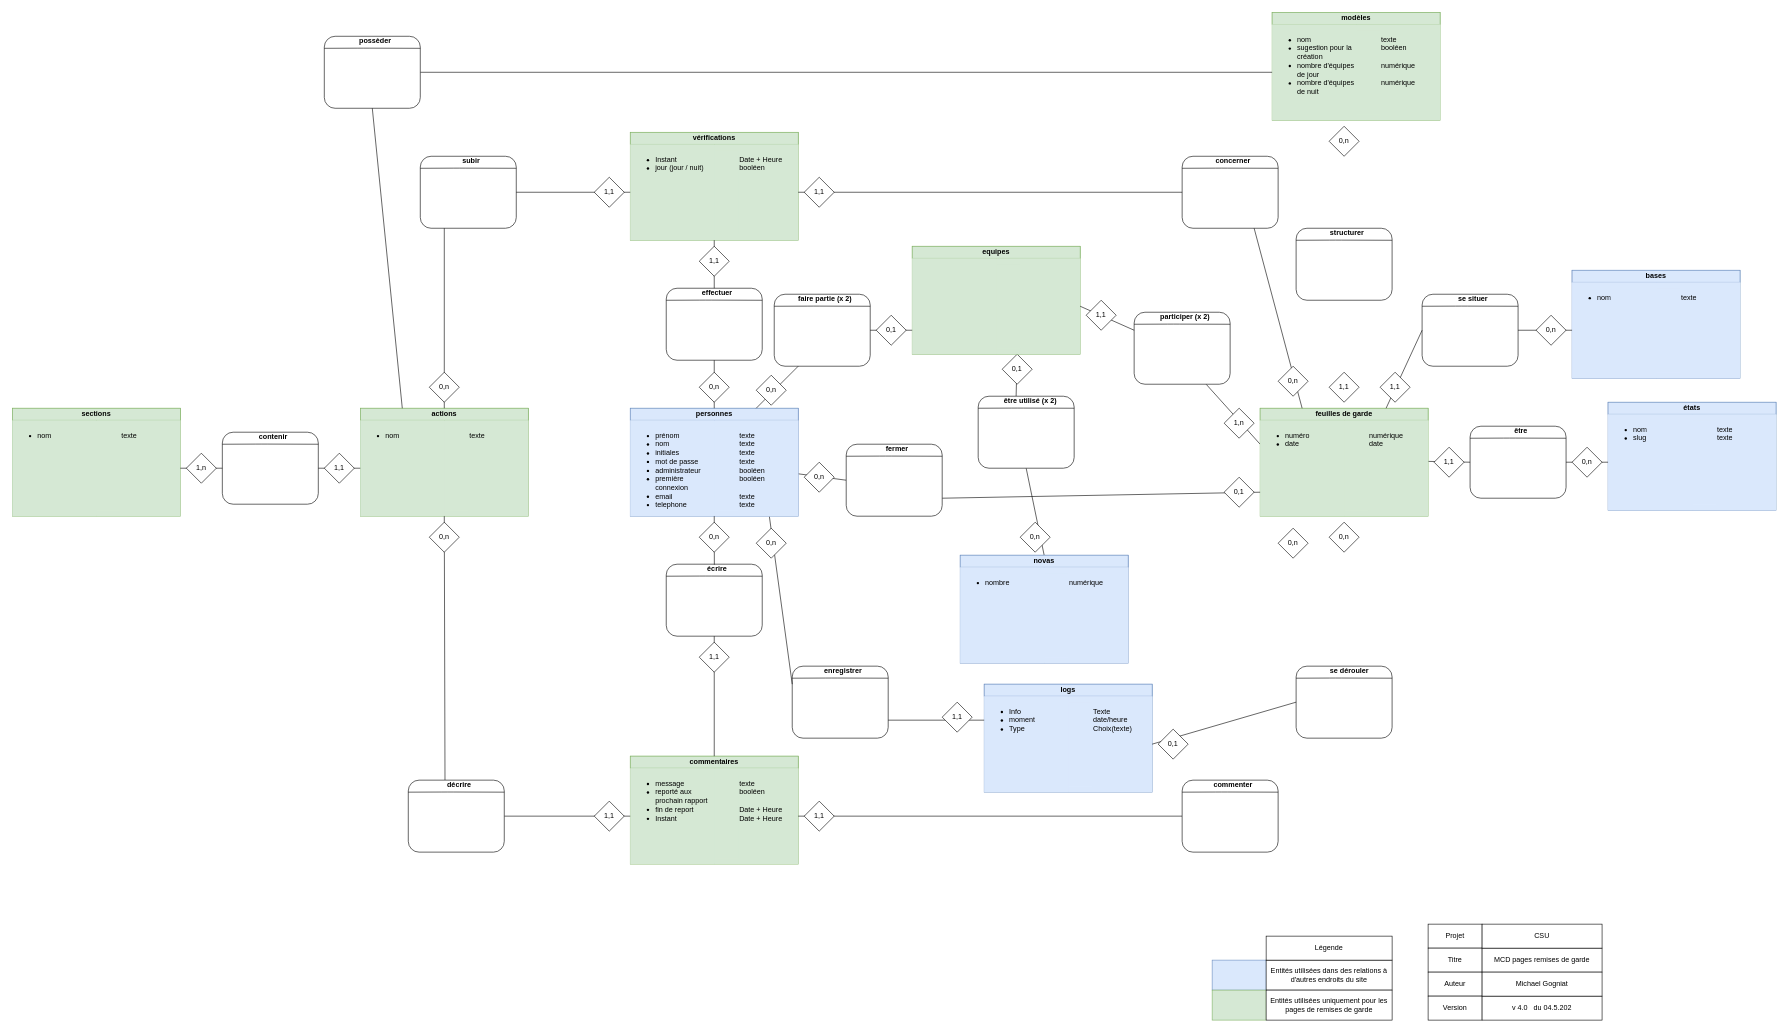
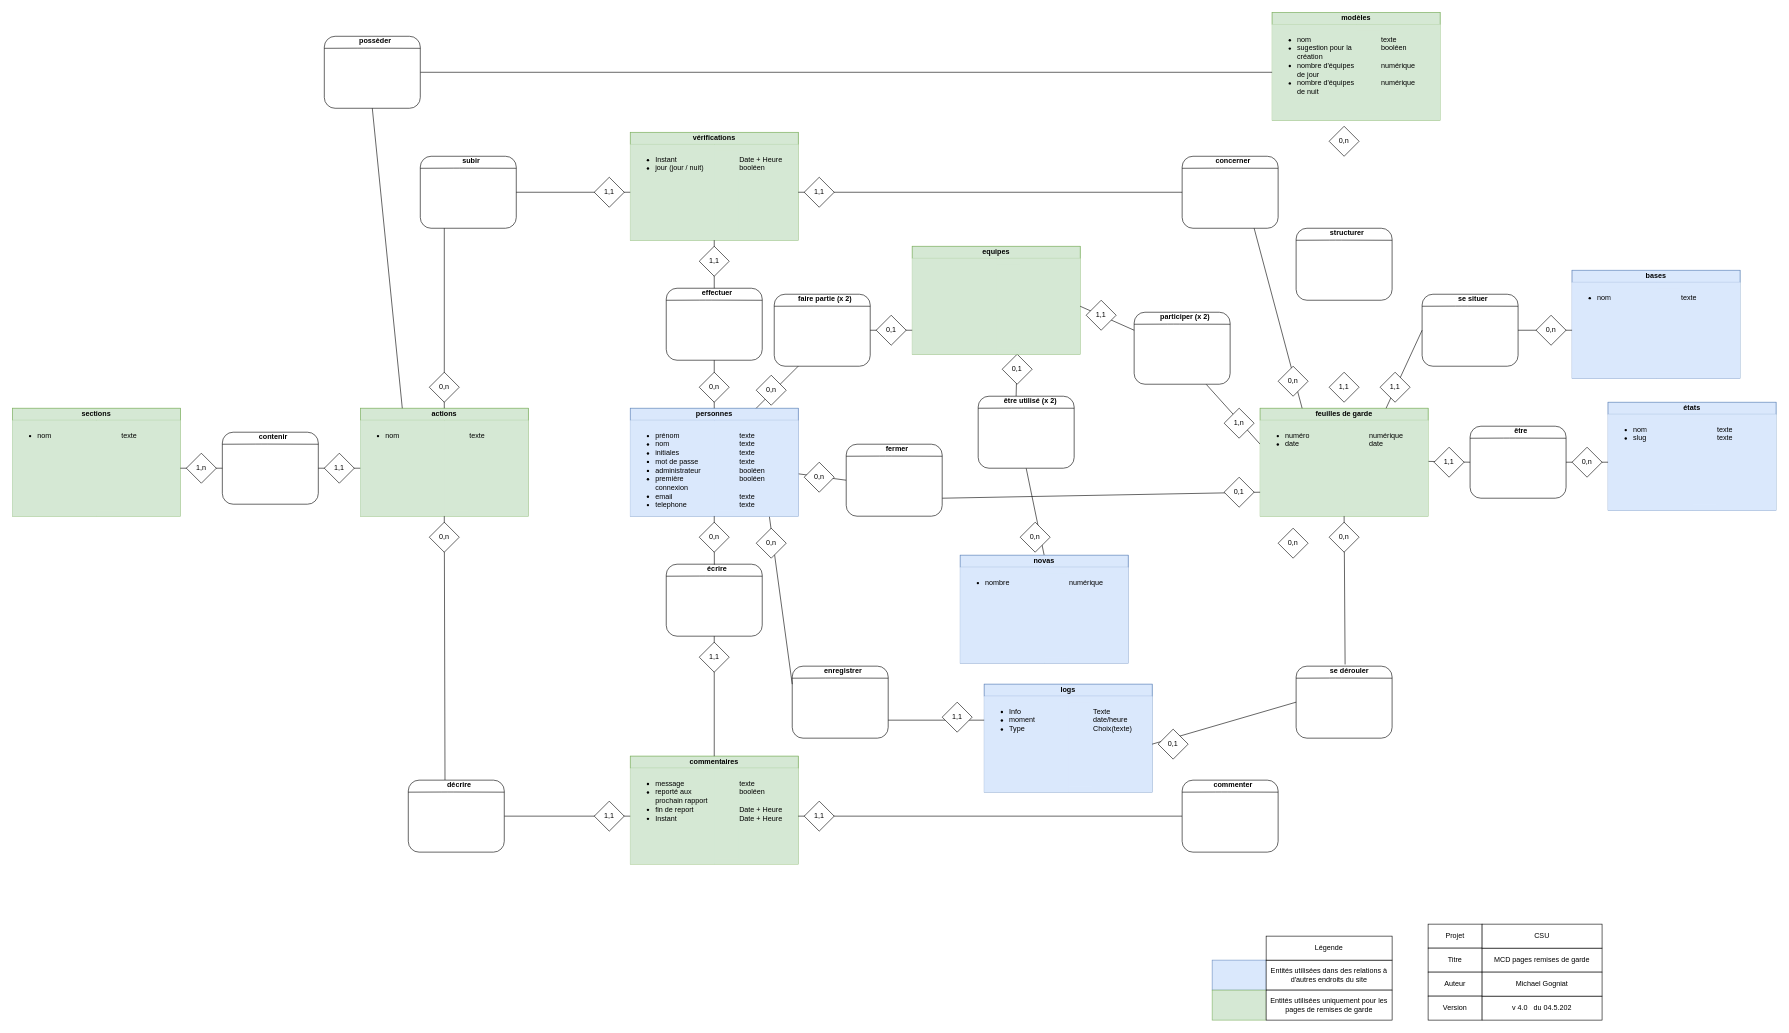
edge "numérique date" -- "se dérouler": added
